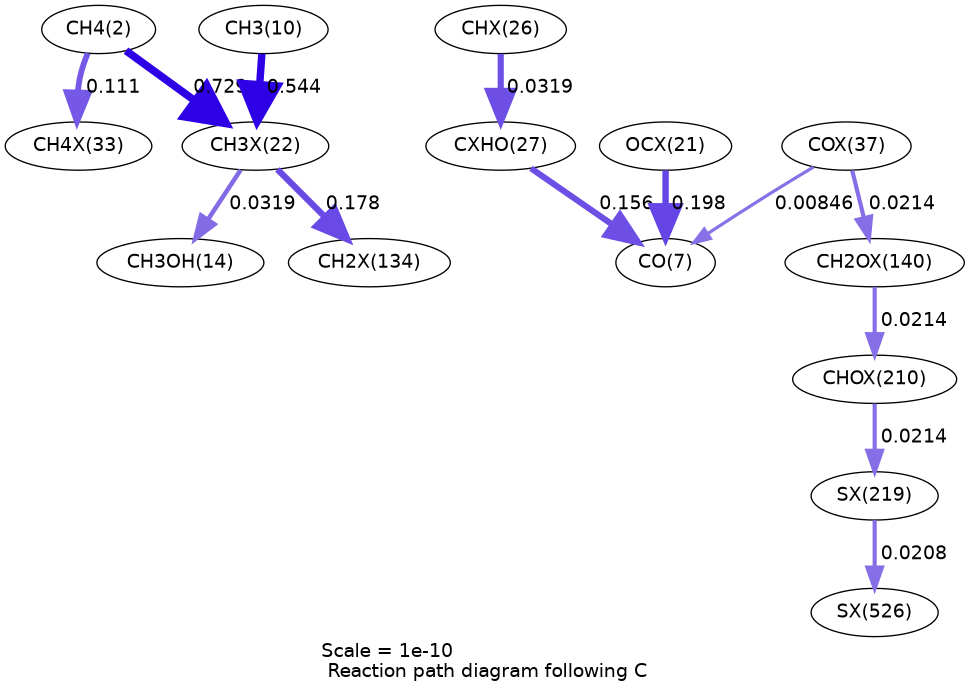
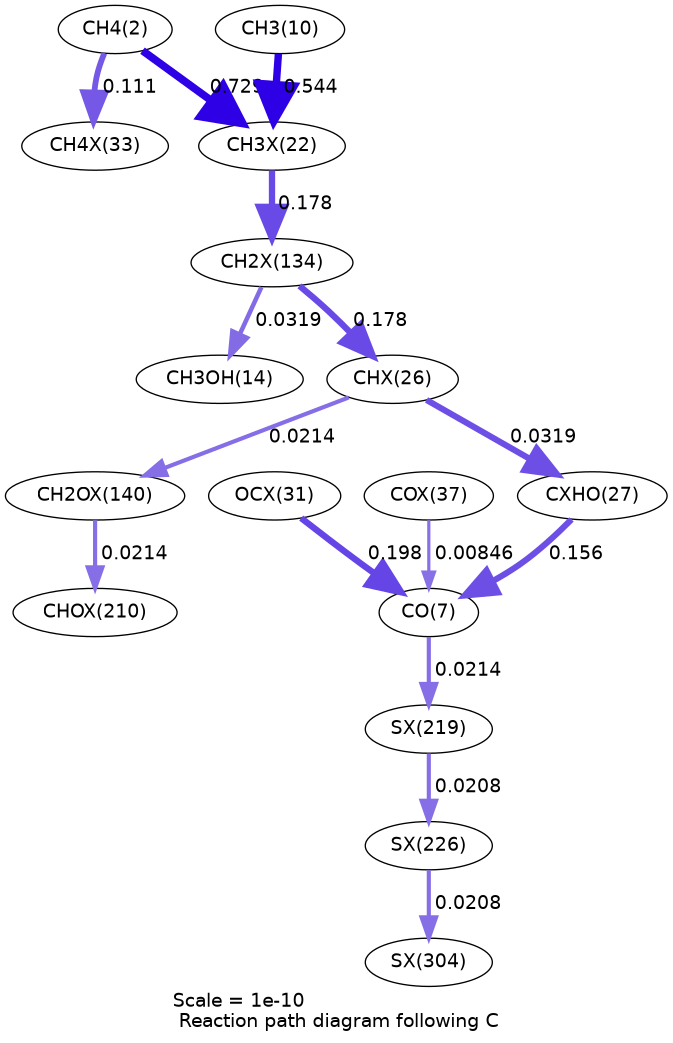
node "OCX(21)": label "OCX(21)" -> "OCX(31)"
edge "COX(37)" -> "CH2OX(140)": now "CHX(26)" -> "CH2OX(140)"
edge "CH3X(22)" -> "CH3OH(14)": now "CH2X(134)" -> "CH3OH(14)"
edge "CH2X(134)" -> "CHX(26)": added, label "0.178"
edge "CHOX(210)" -> "SX(219)": now "CO(7)" -> "SX(219)"
node "SX(526)": label "SX(526)" -> "SX(226)"
node "SX(304)": added
